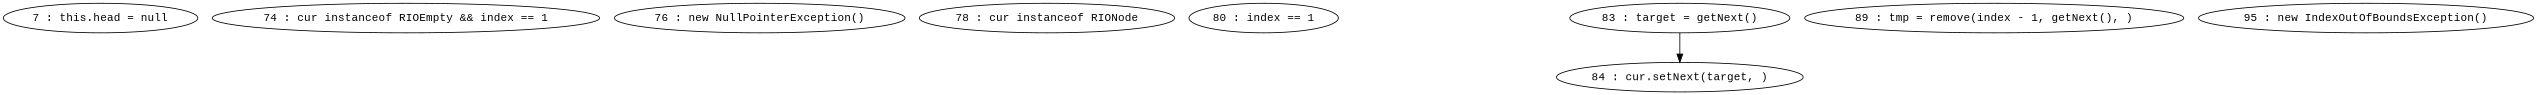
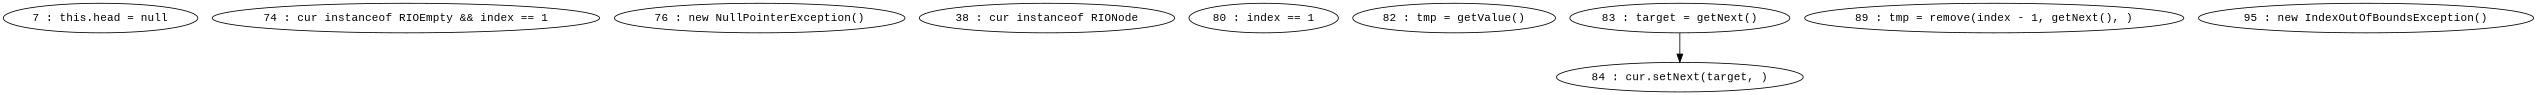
node "78 : cur instanceof RIONode": label "78 : cur instanceof RIONode" -> "38 : cur instanceof RIONode"
node "82 : tmp = getValue()": added
